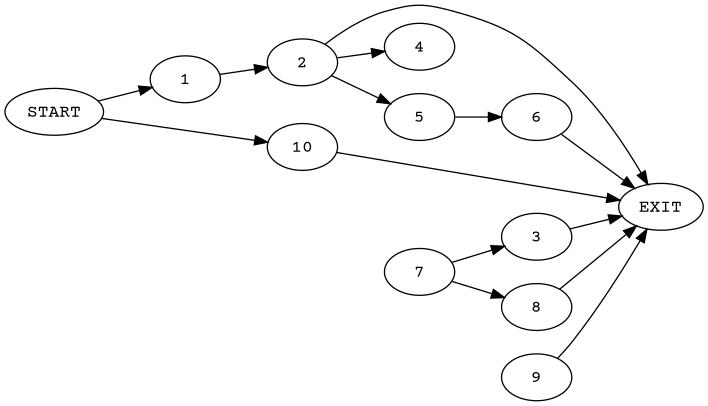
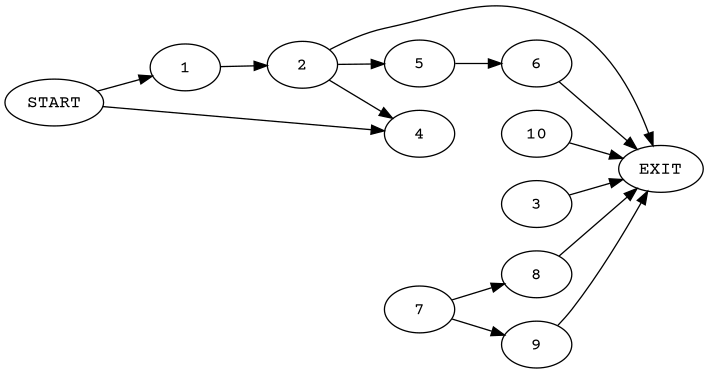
edge "START" -> "10": now "START" -> "4"
edge "7" -> "3": now "7" -> "9"
